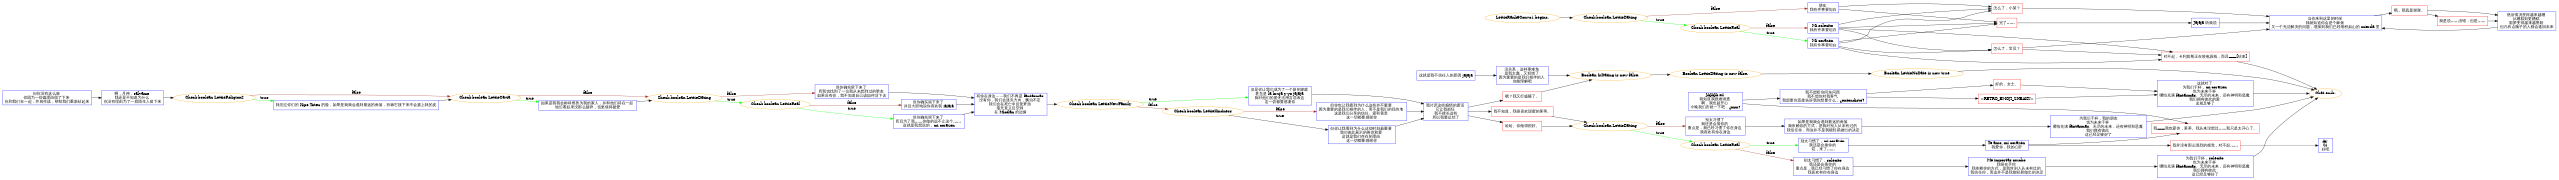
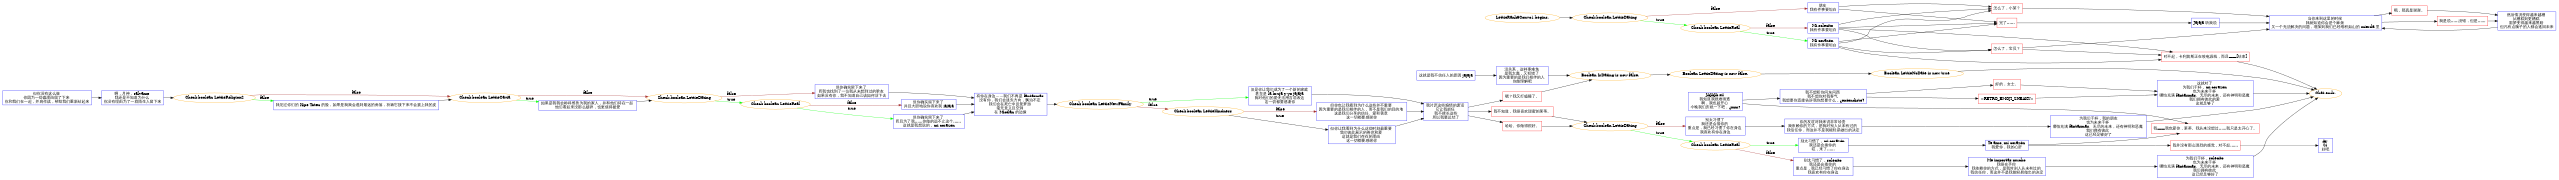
edge "哦，那真是谢谢。" -> "我是说……没错，但是……": now "当你来到这里的时候 我就知道你会是个麻烦 又一个无法解决的问题，增加到我们已经堆积如山的 mierda 里" -> "我是说……没错，但是……"
edge "Check boolean LettieReligion2" -> "我见过你们的 Xipe Totec 的脸，如果是我我会逃到最远的角落，祈祷它接下来不会披上我的皮": label "true" -> "false"
node "如果是我我会逃到最远的角落 我依赖你的方式，是我对别人从未有过的 我信任你，而这并不是我能轻易做出的决定": label "如果是我我会逃到最远的角落 我依赖你的方式，是我对别人从未有过的 我信任你，而这并不是我能轻易做出的决定" -> "你的友谊对我来说非常珍贵 我依赖你的方式，是我对别人从未有过的 我信任你，而这并不是我能轻易做出的决定"
